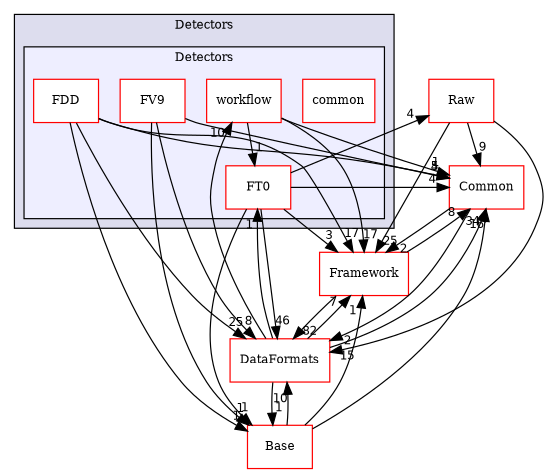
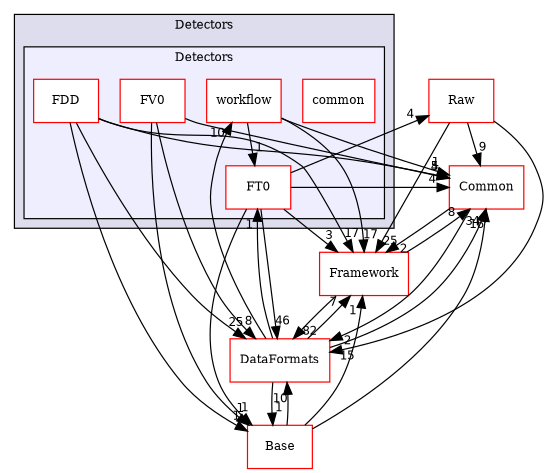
node "FV9": label "FV9" -> "FV0"
